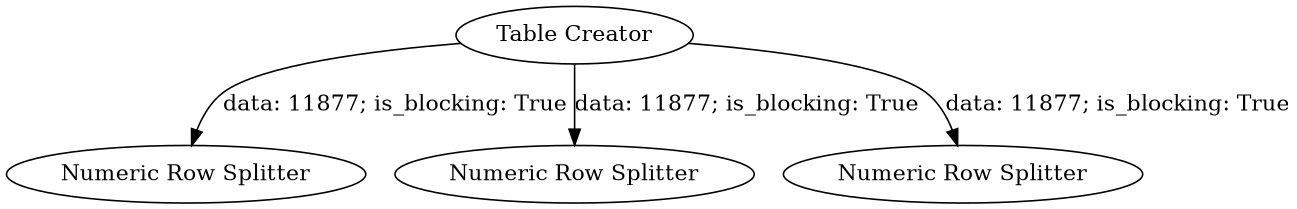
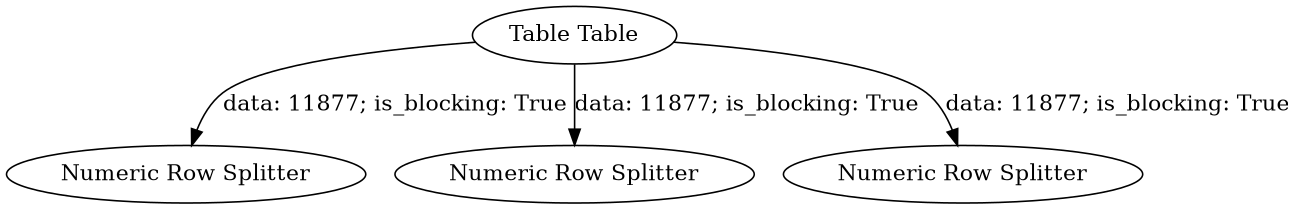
node "Table Creator": label "Table Creator" -> "Table Table"
